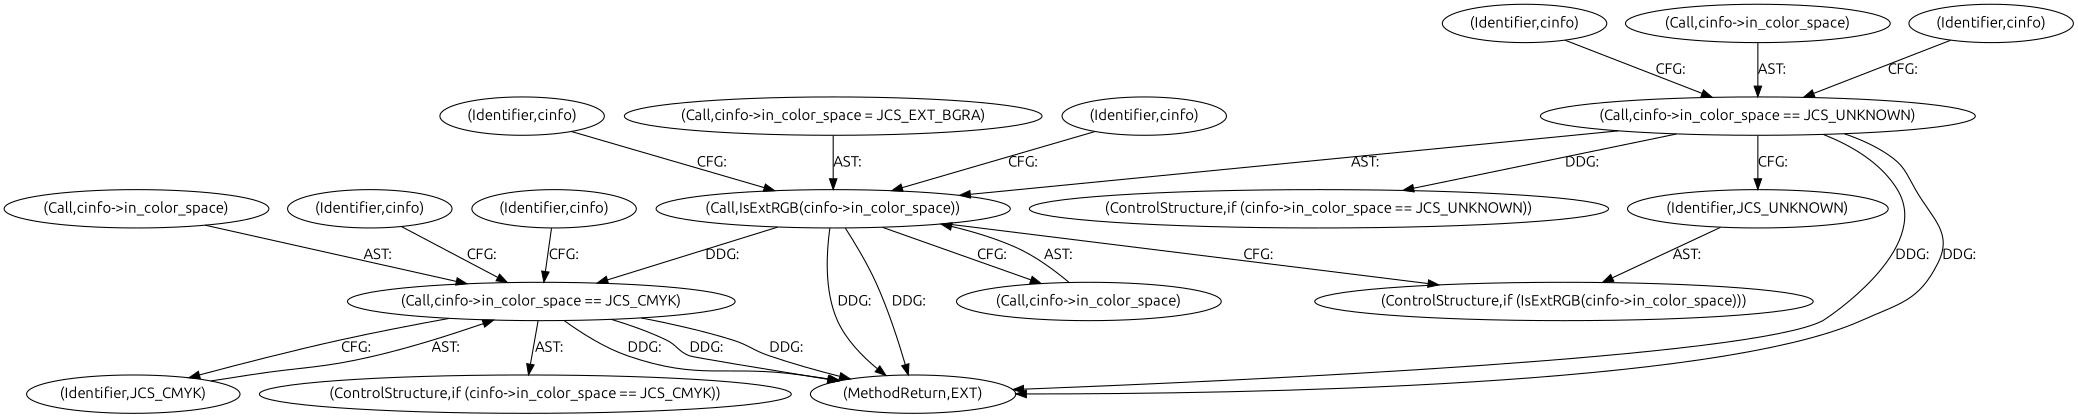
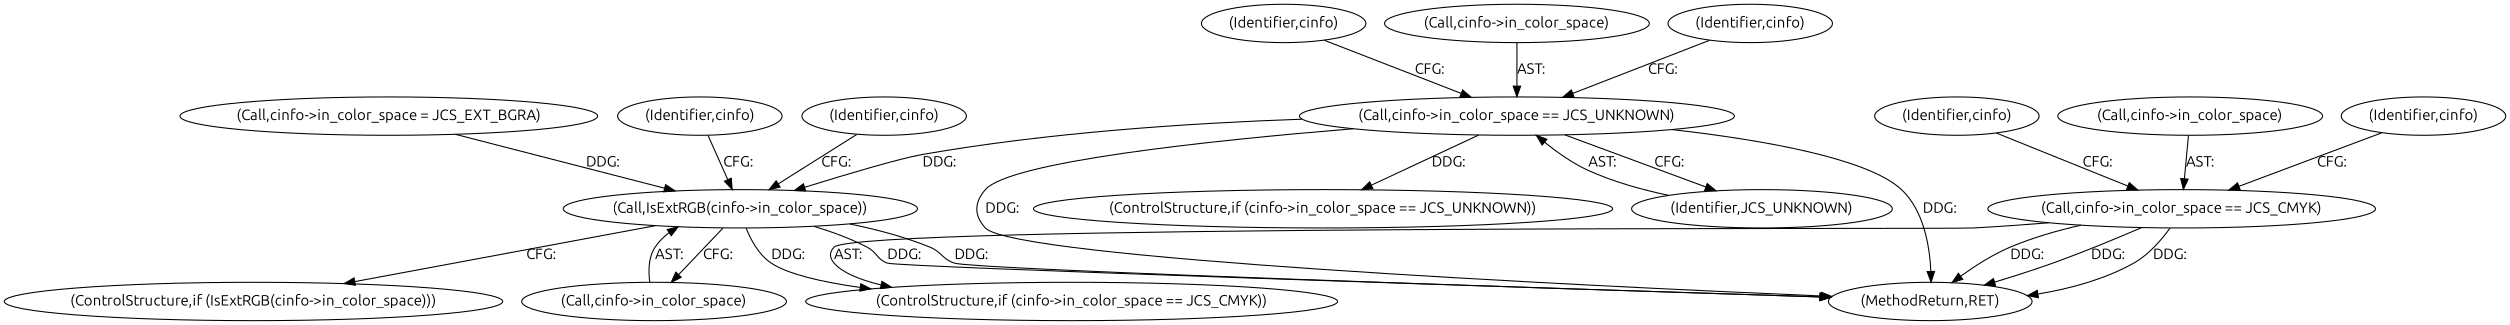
edge "(Call,cinfo->in_color_space = JCS_EXT_BGRA)" -> "(Call,IsExtRGB(cinfo->in_color_space))": label "AST: " -> "DDG: "
edge "(Call,cinfo->in_color_space == JCS_UNKNOWN)" -> "(Call,IsExtRGB(cinfo->in_color_space))": label "AST: " -> "DDG: "
edge "(Call,IsExtRGB(cinfo->in_color_space))" -> "(Call,cinfo->in_color_space == JCS_CMYK)": now "(Call,IsExtRGB(cinfo->in_color_space))" -> "(ControlStructure,if (cinfo->in_color_space == JCS_CMYK))"
edge "(Identifier,JCS_UNKNOWN)" -> "(ControlStructure,if (IsExtRGB(cinfo->in_color_space)))": now "(Identifier,JCS_UNKNOWN)" -> "(Call,cinfo->in_color_space == JCS_UNKNOWN)"
node "(Identifier,JCS_CMYK)": removed
node "(MethodReturn,EXT)": label "(MethodReturn,EXT)" -> "(MethodReturn,RET)"
